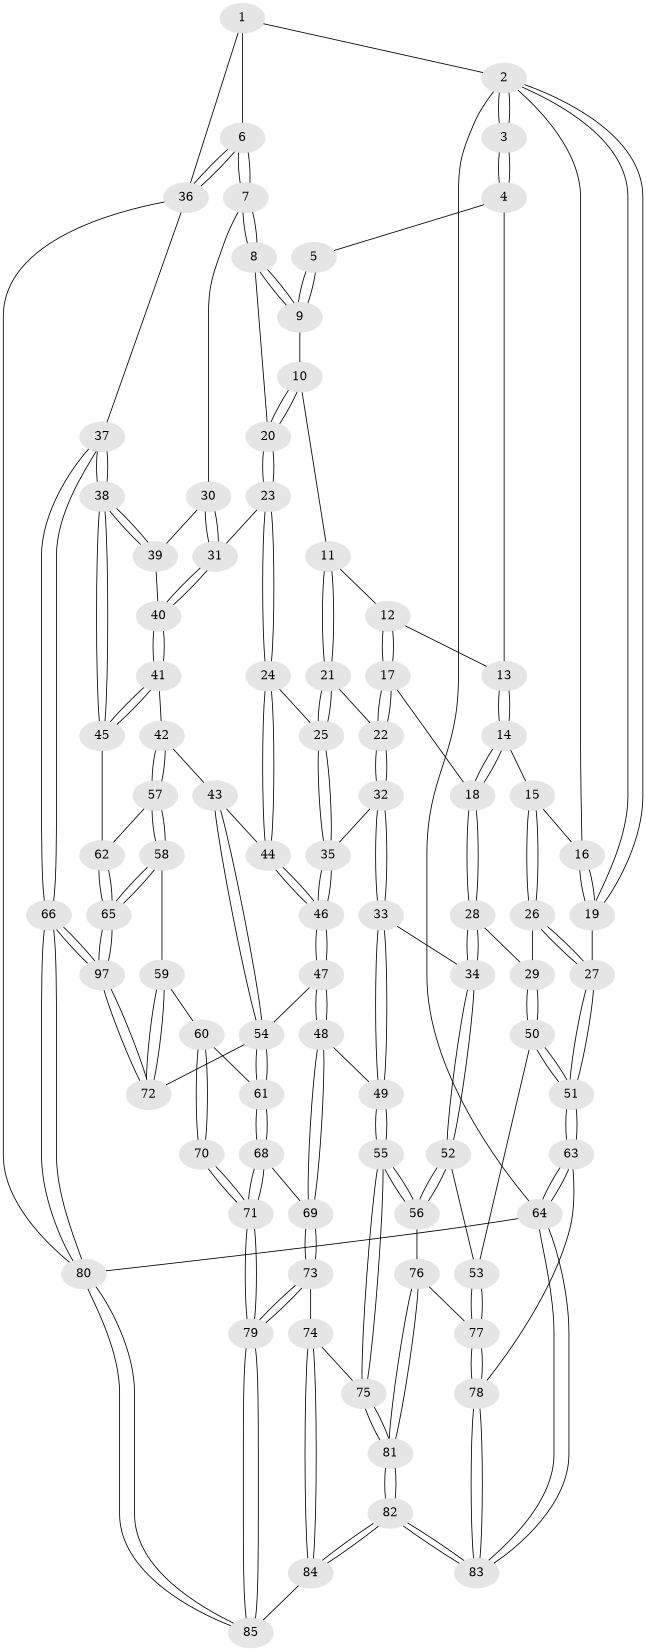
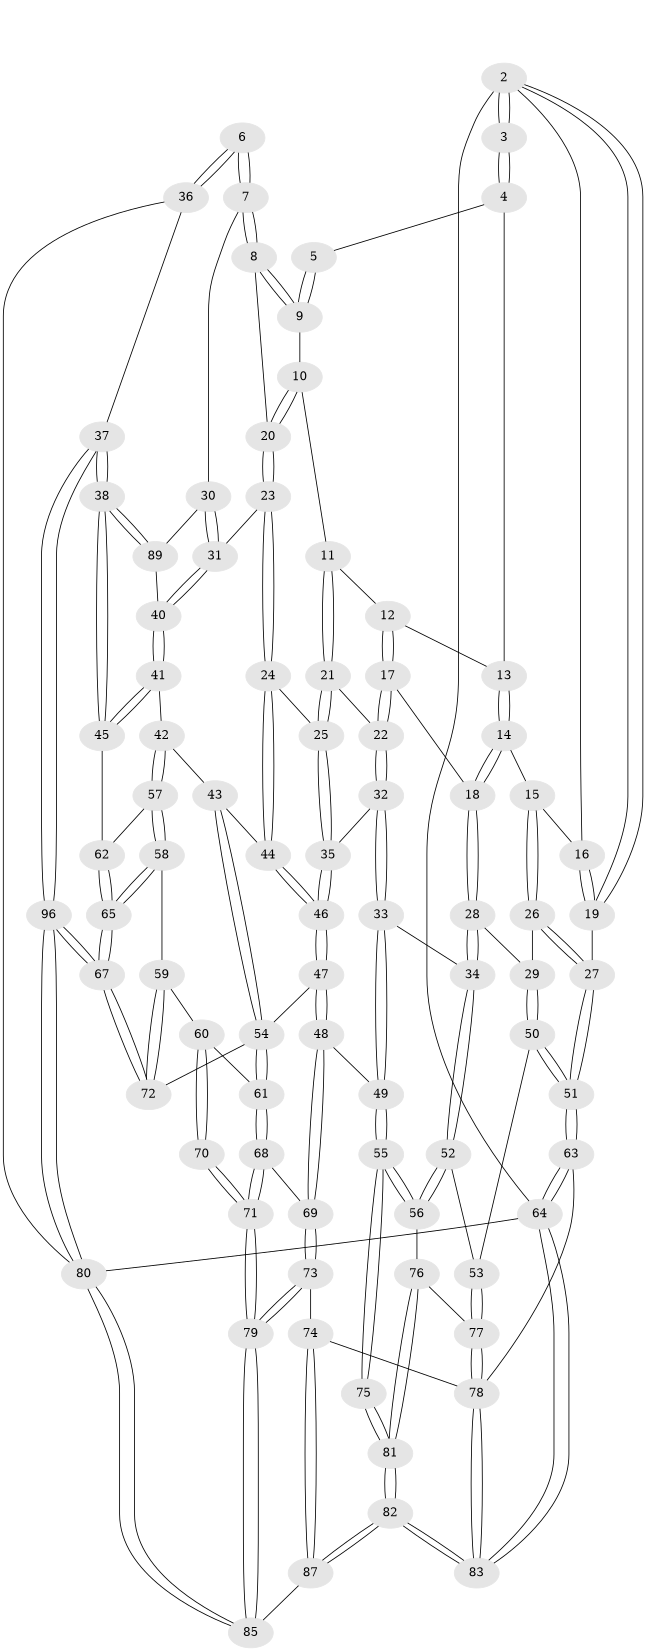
node "1": removed
node "39": label "39" -> "89"
node "66": label "66" -> "96"
node "97": label "97" -> "67"
edge "74" -- "75": now "74" -- "78"
node "84": label "84" -> "87"
